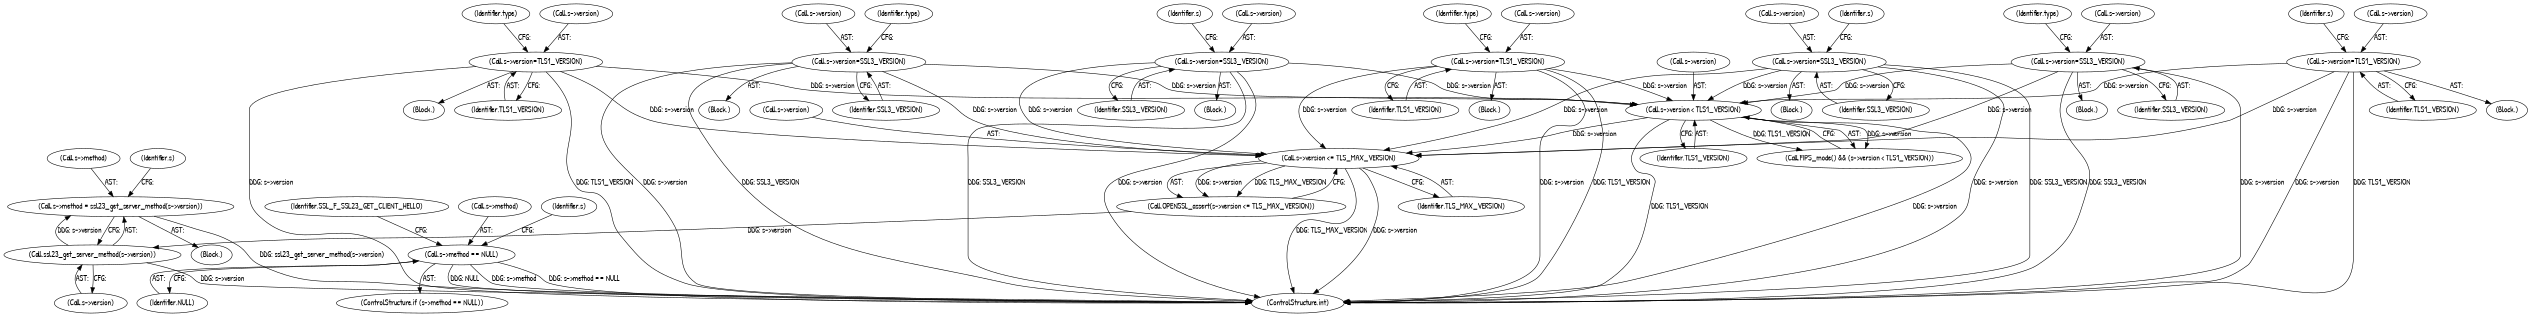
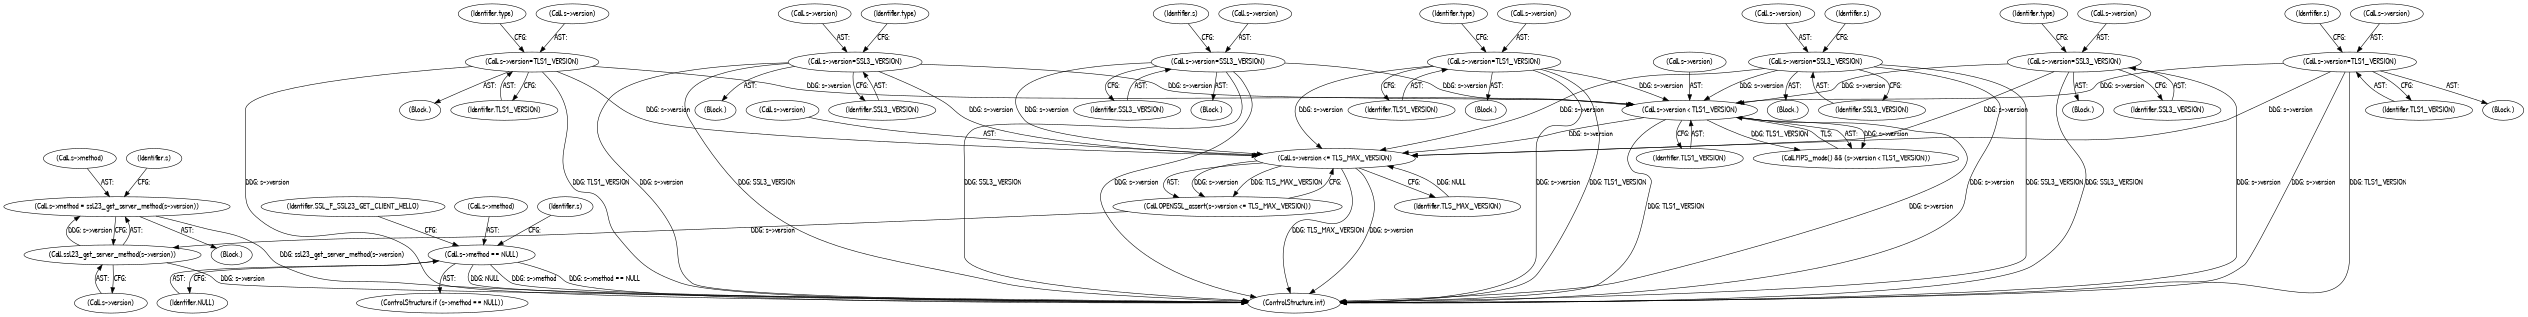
edge "(Call,FIPS_mode() && (s->version < TLS1_VERSION))" -> "(Call,s->version < TLS1_VERSION)": label "CFG: " -> "TLS: "
edge "(Identifier,TLS_MAX_VERSION)" -> "(Call,s->version <= TLS_MAX_VERSION)": label "AST: " -> "DDG: NULL"
